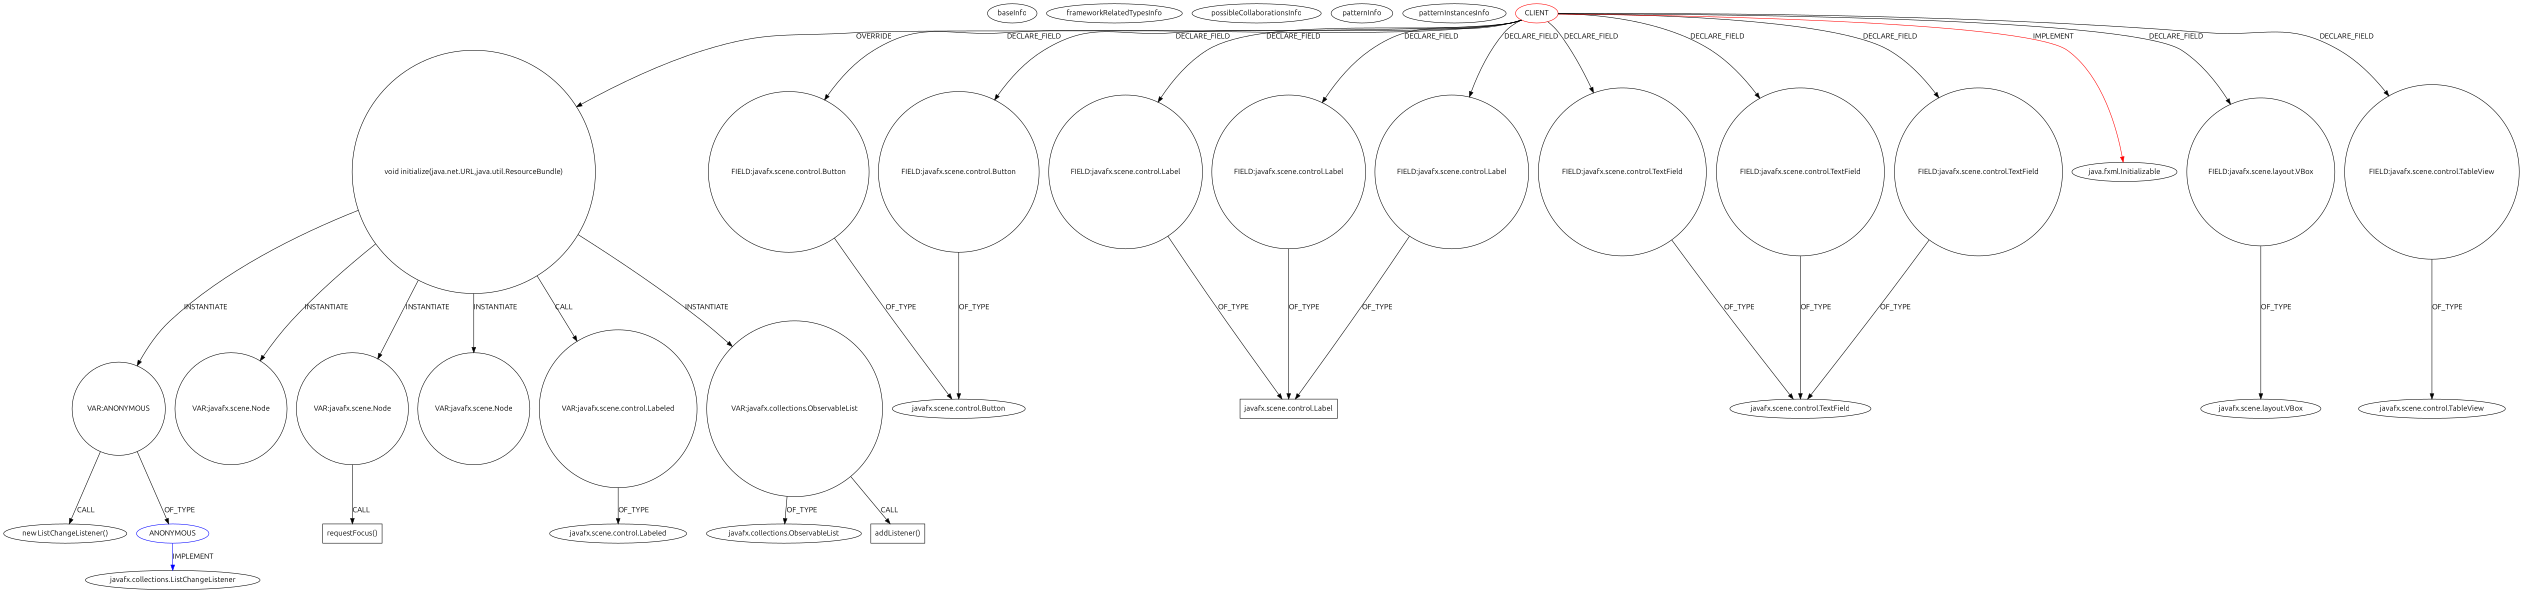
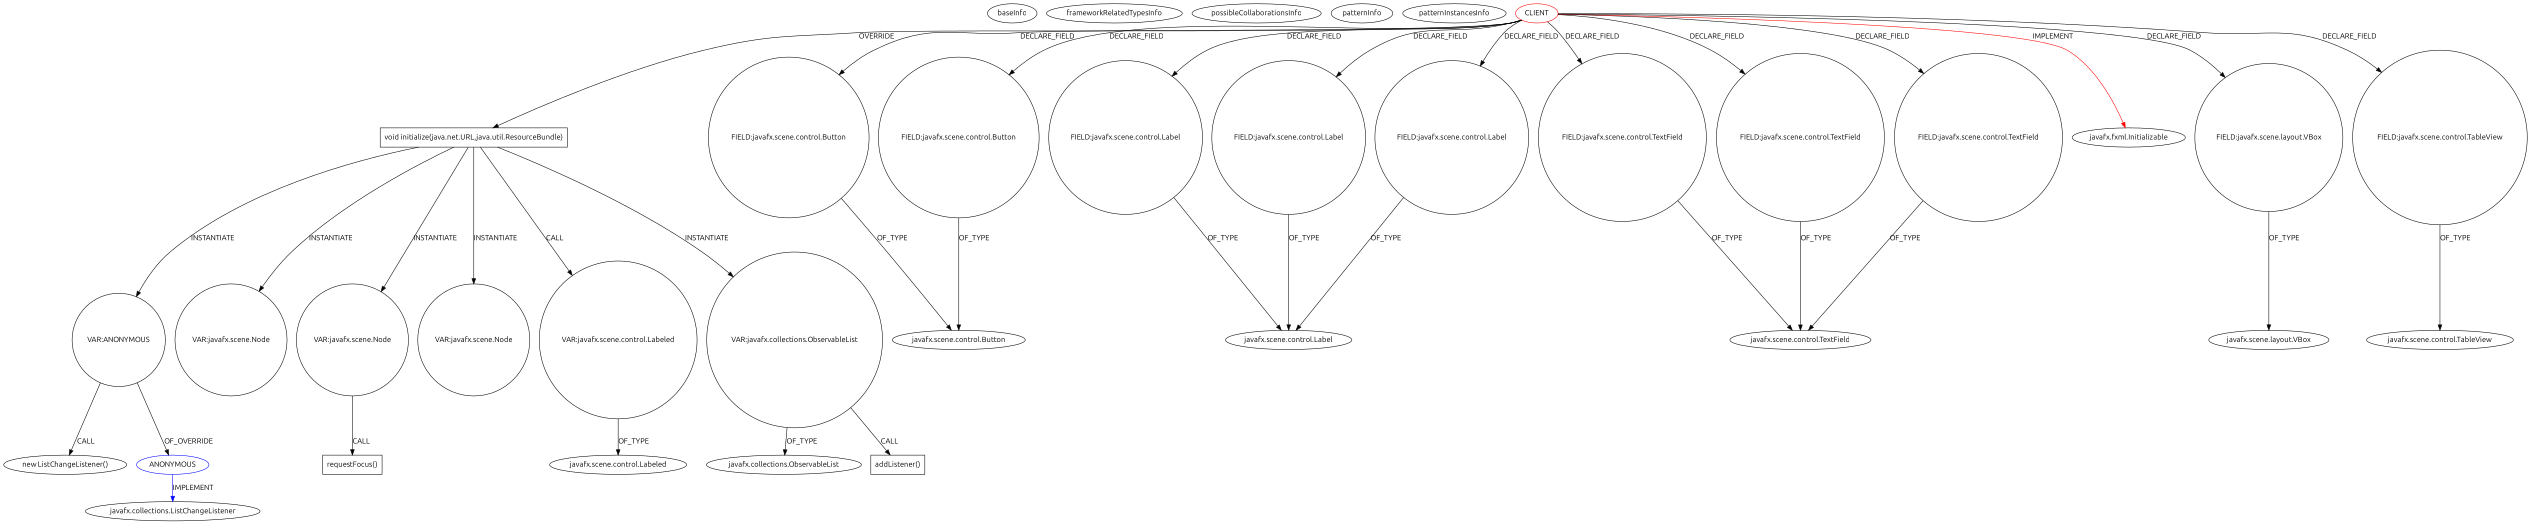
node "void initialize(java.net.URL,java.util.ResourceBundle)": shape circle -> box
node "java.fxml.Initializable": label "java.fxml.Initializable" -> "javafx.fxml.Initializable"
node "javafx.scene.control.Label": shape box -> ellipse
edge "VAR:ANONYMOUS" -> "ANONYMOUS": label "OF_TYPE" -> "OF_OVERRIDE"
